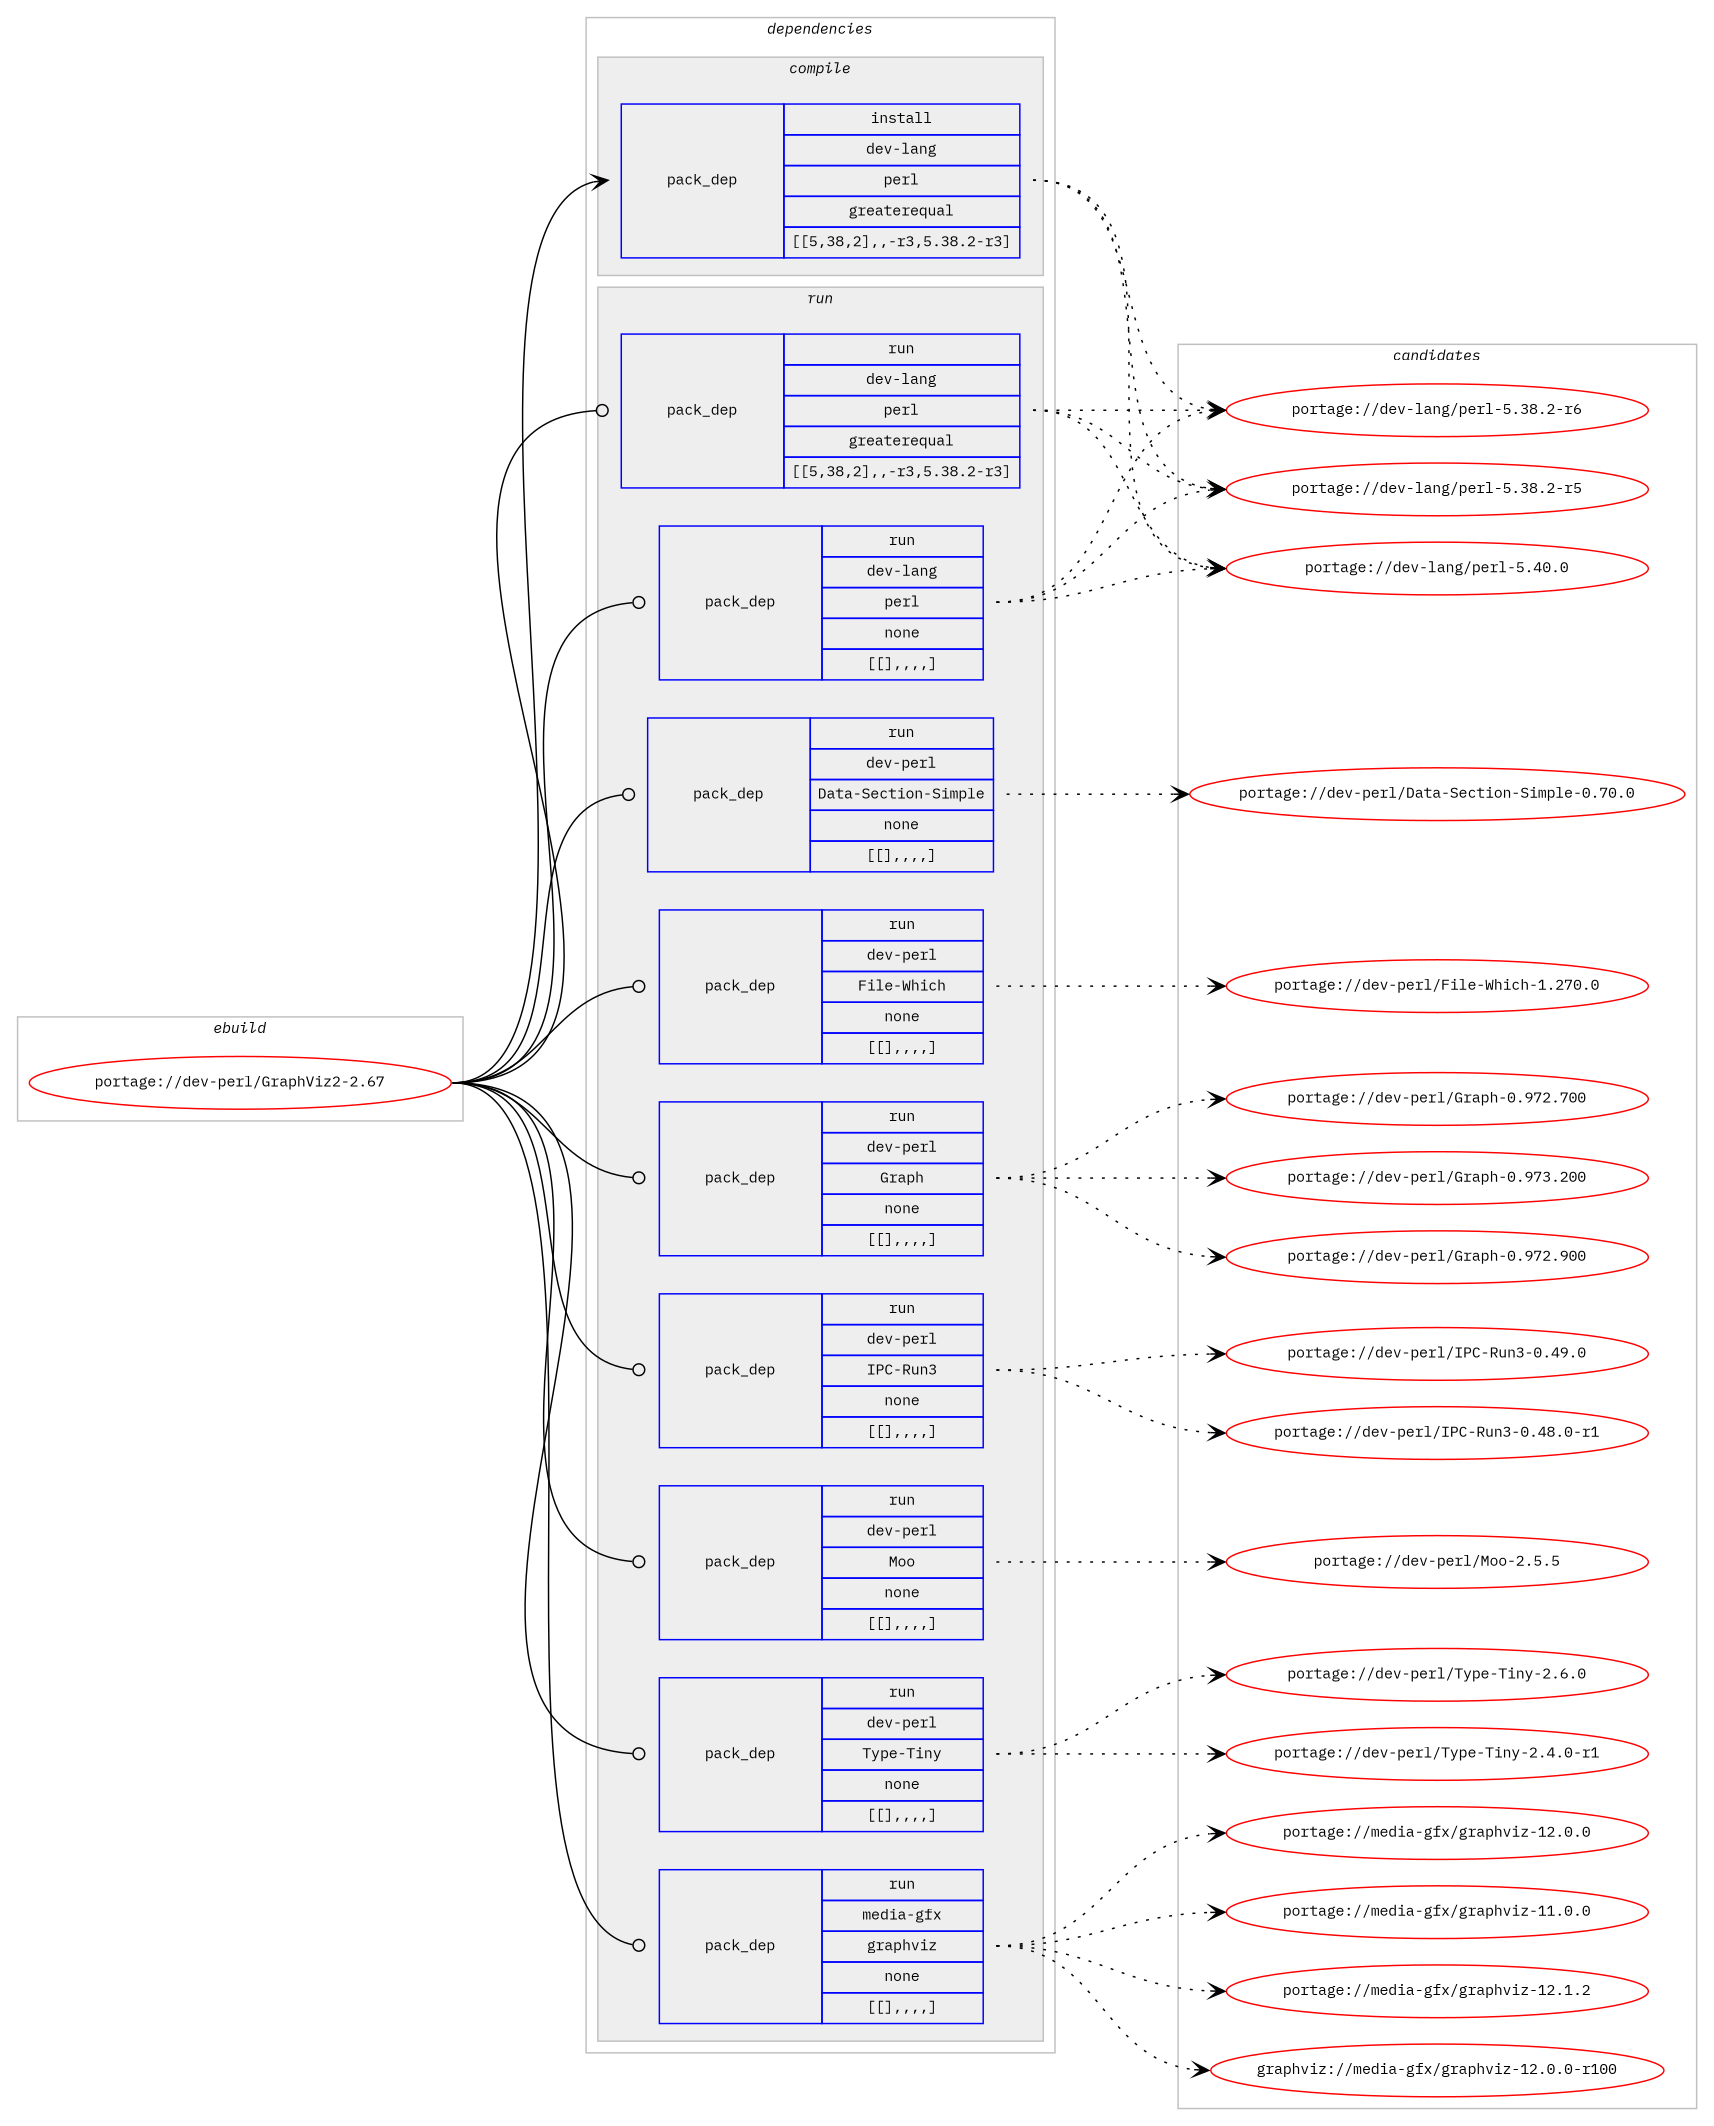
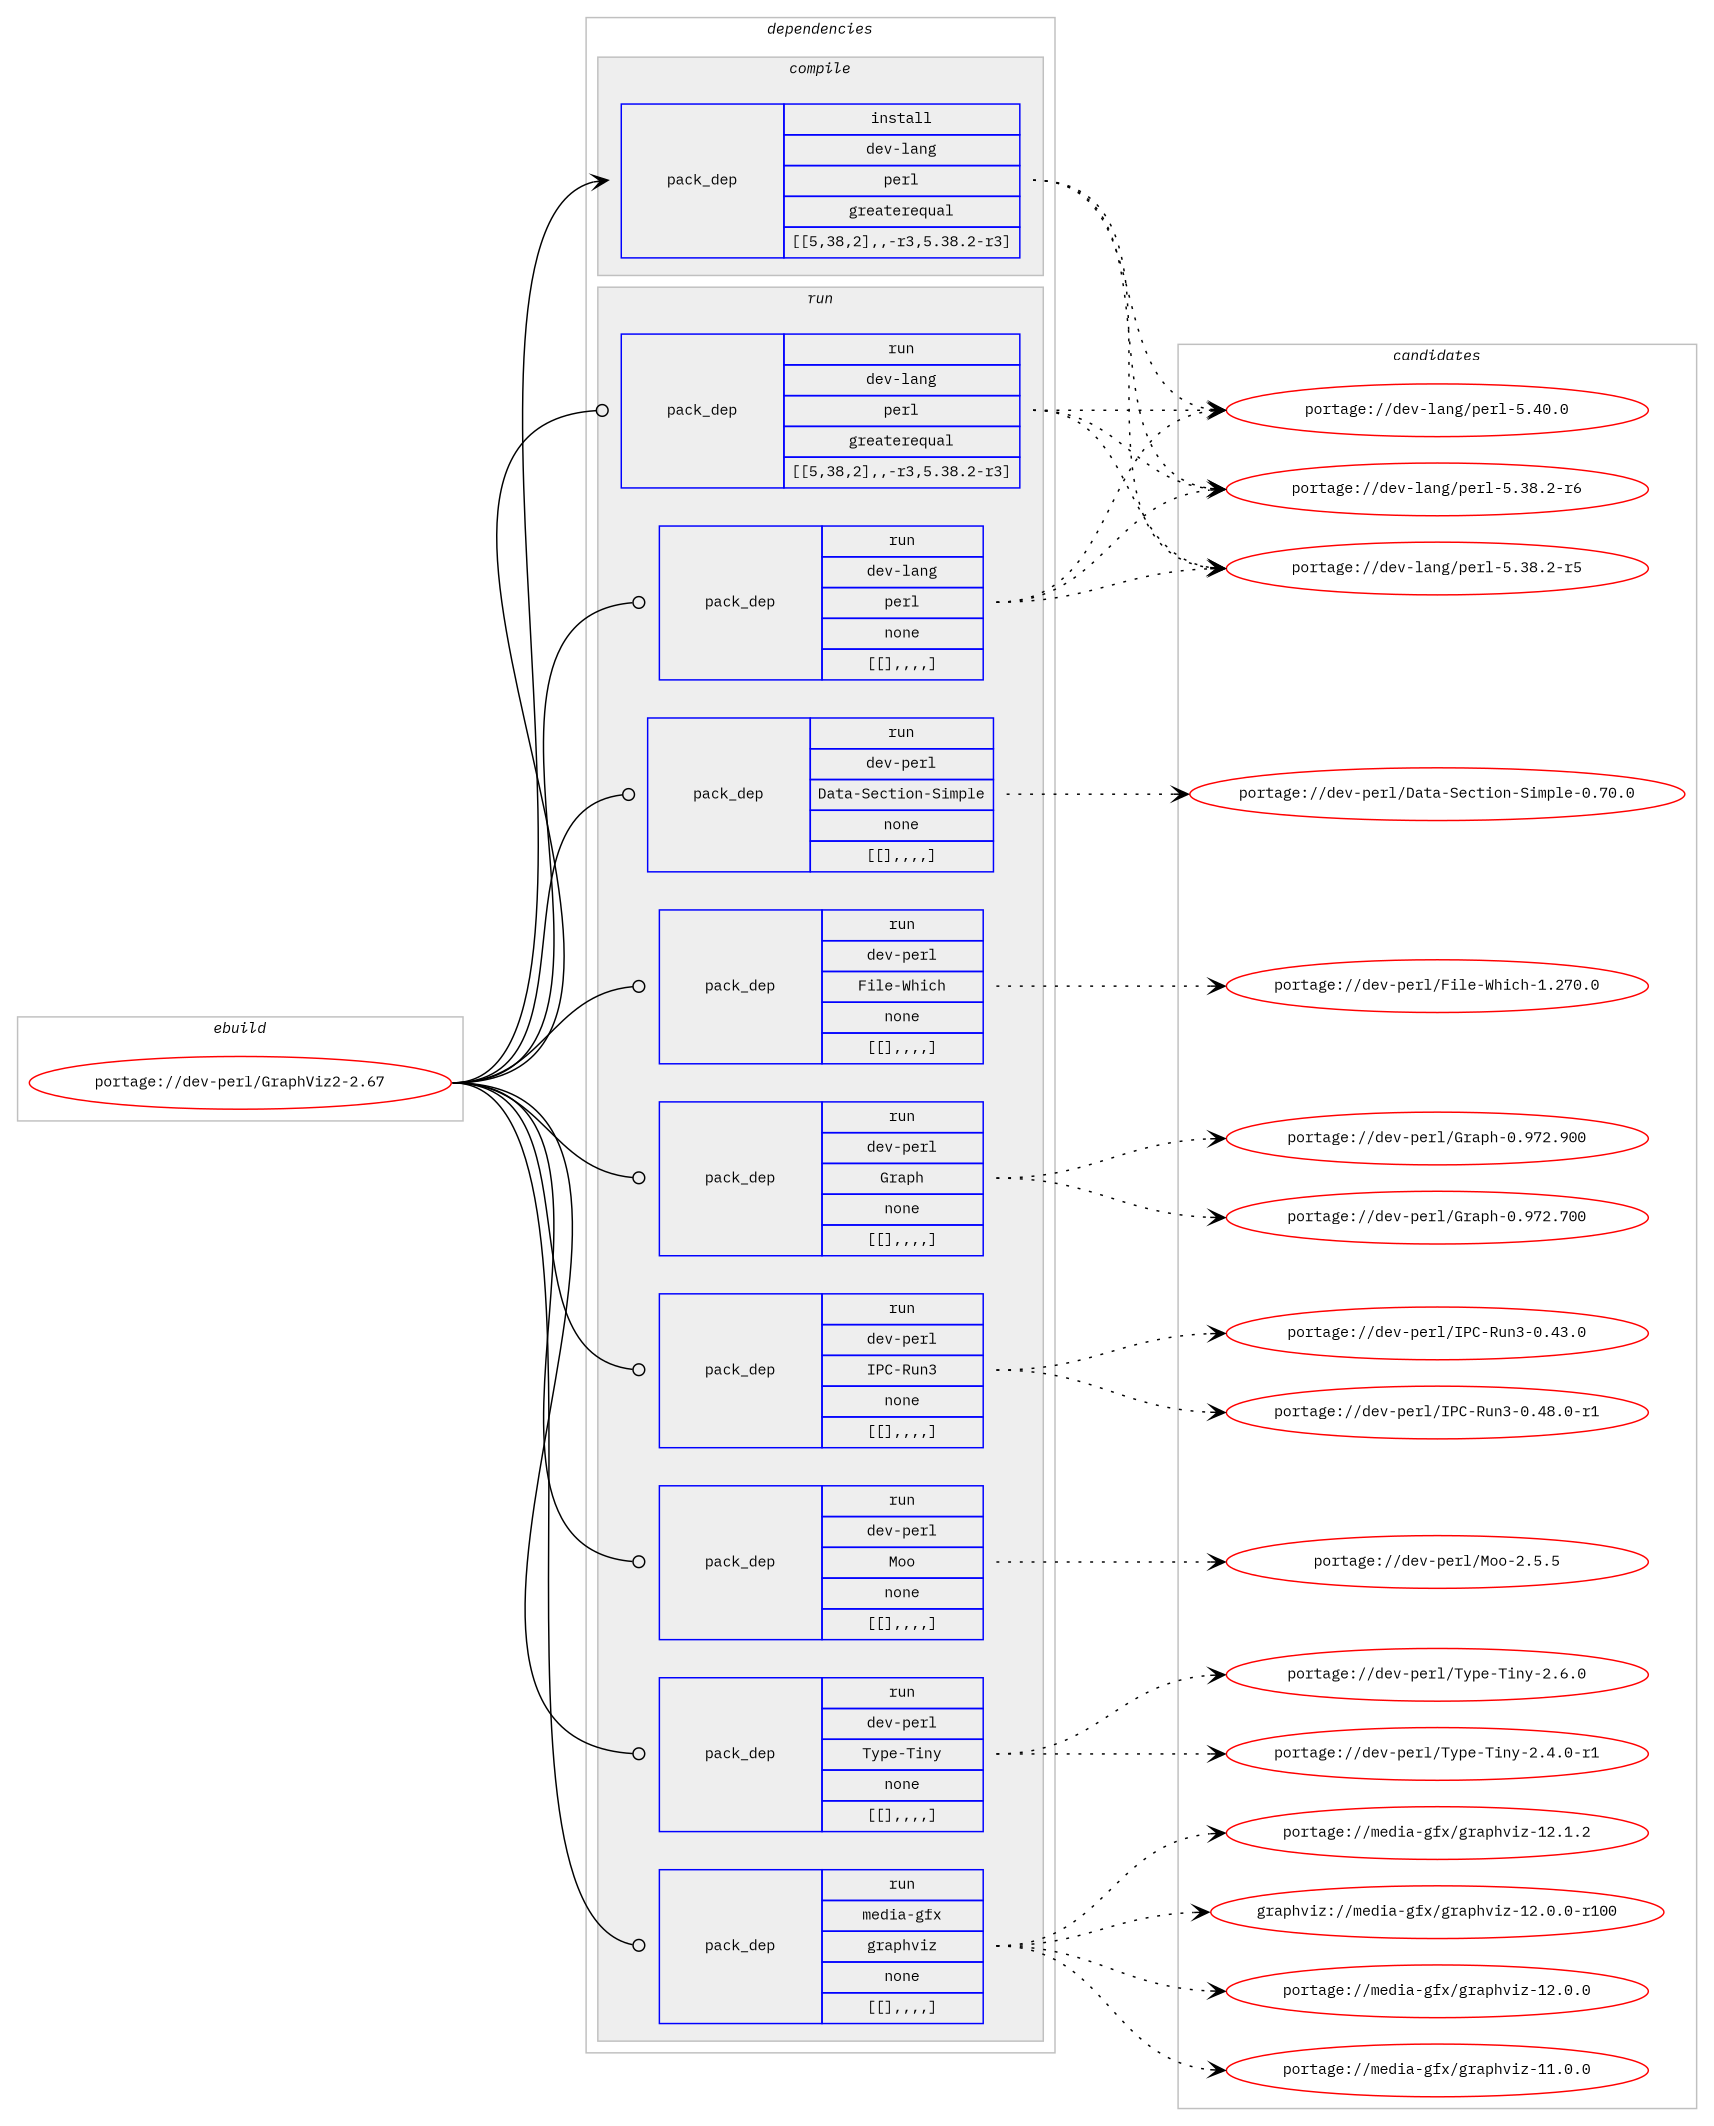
node "portage://dev-perl/Graph-0.973.200": removed
node "portage://dev-perl/IPC-Run3-0.49.0": label "portage://dev-perl/IPC-Run3-0.49.0" -> "portage://dev-perl/IPC-Run3-0.43.0"
